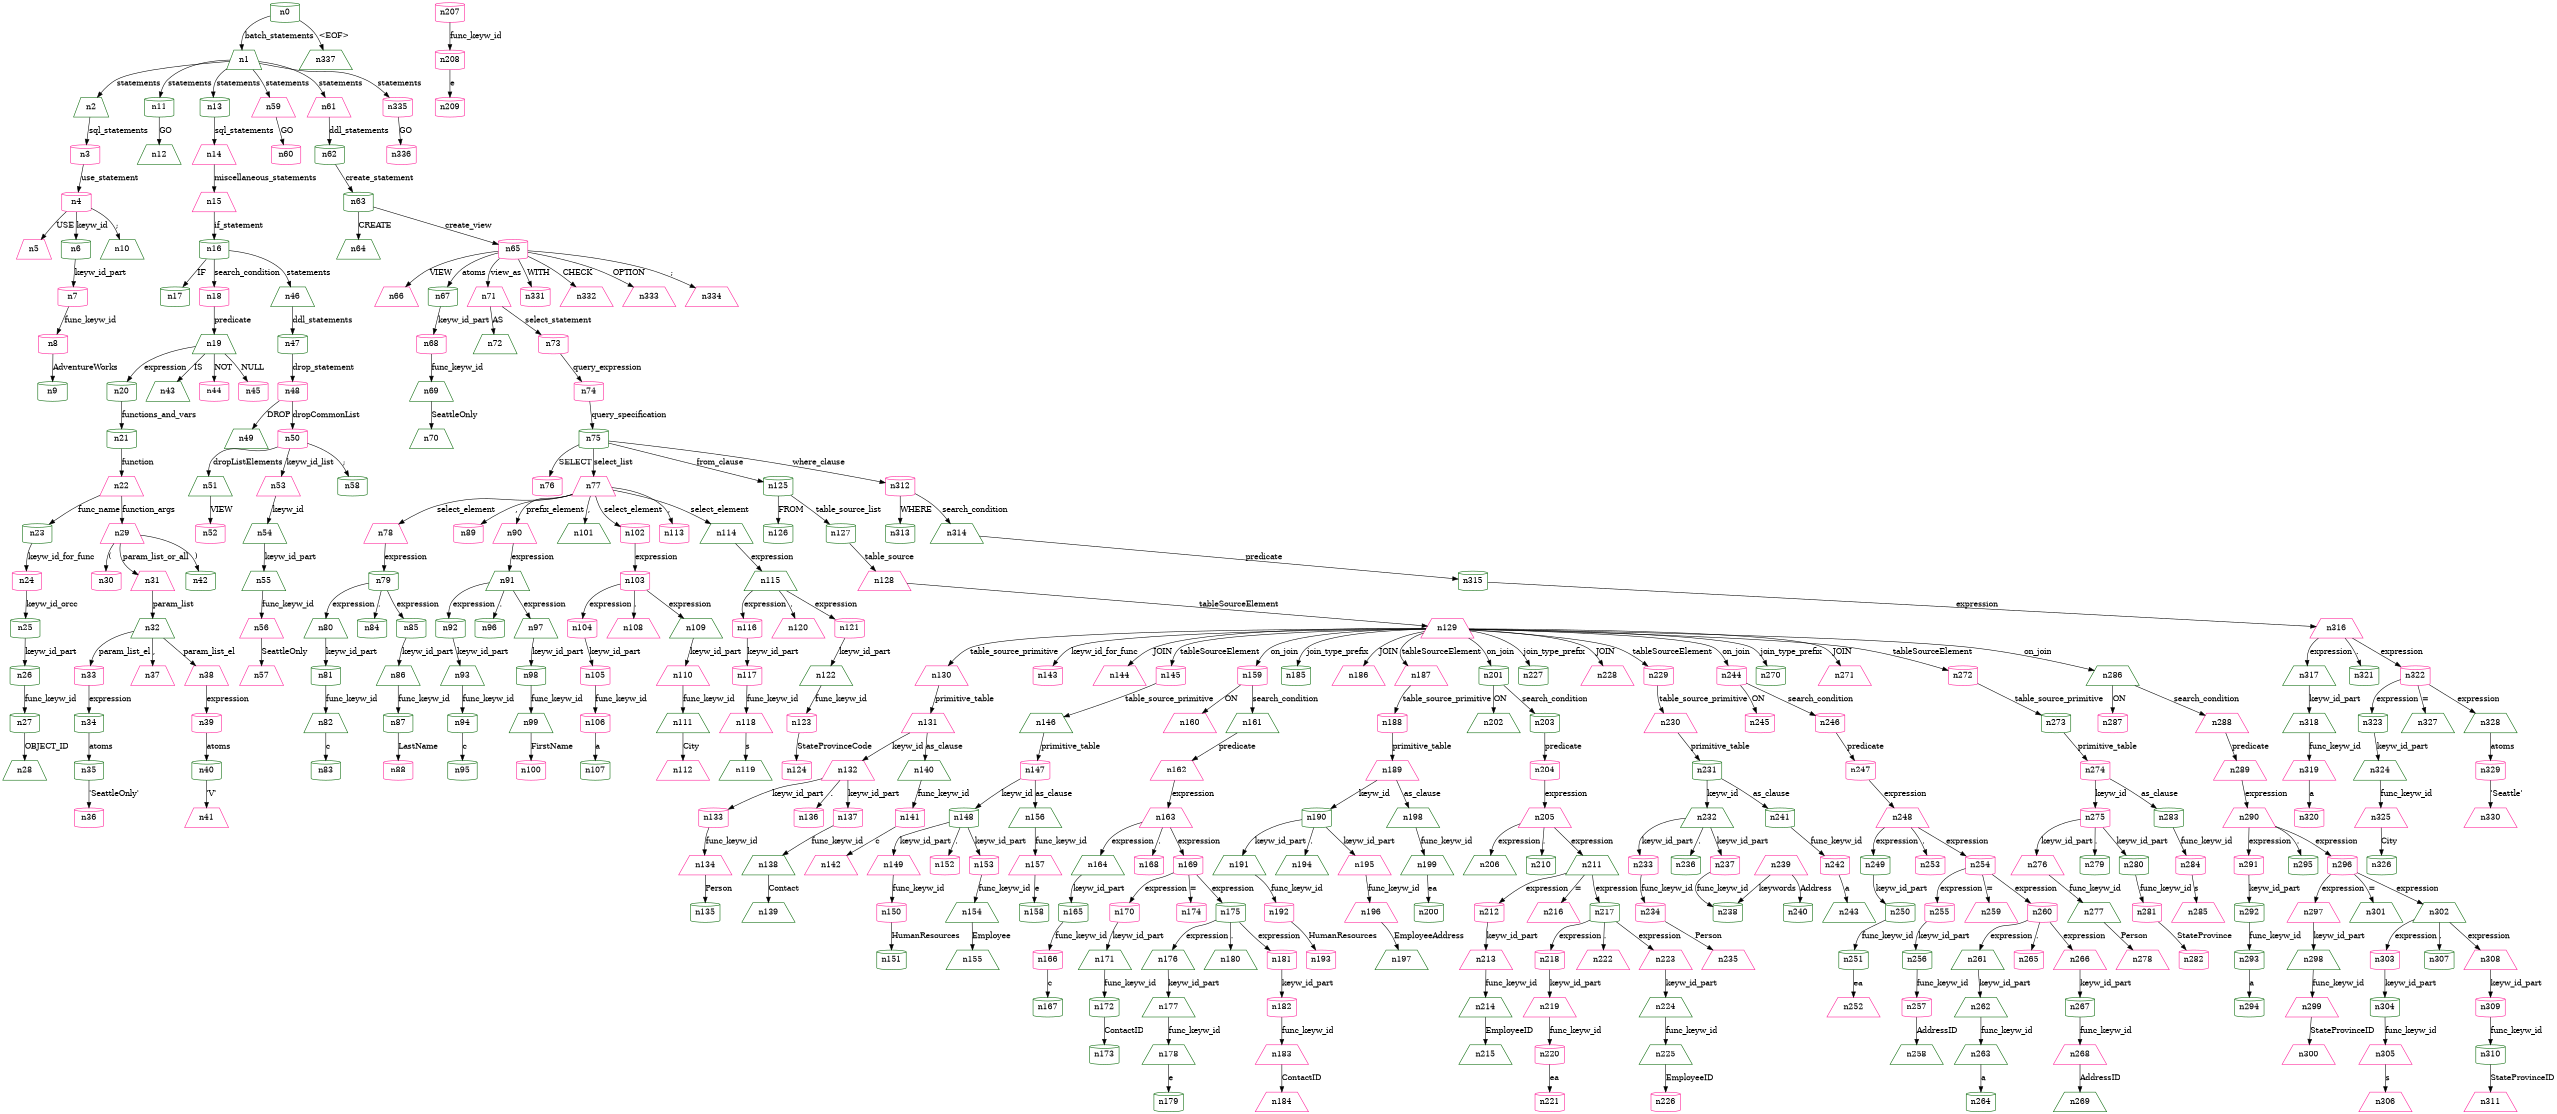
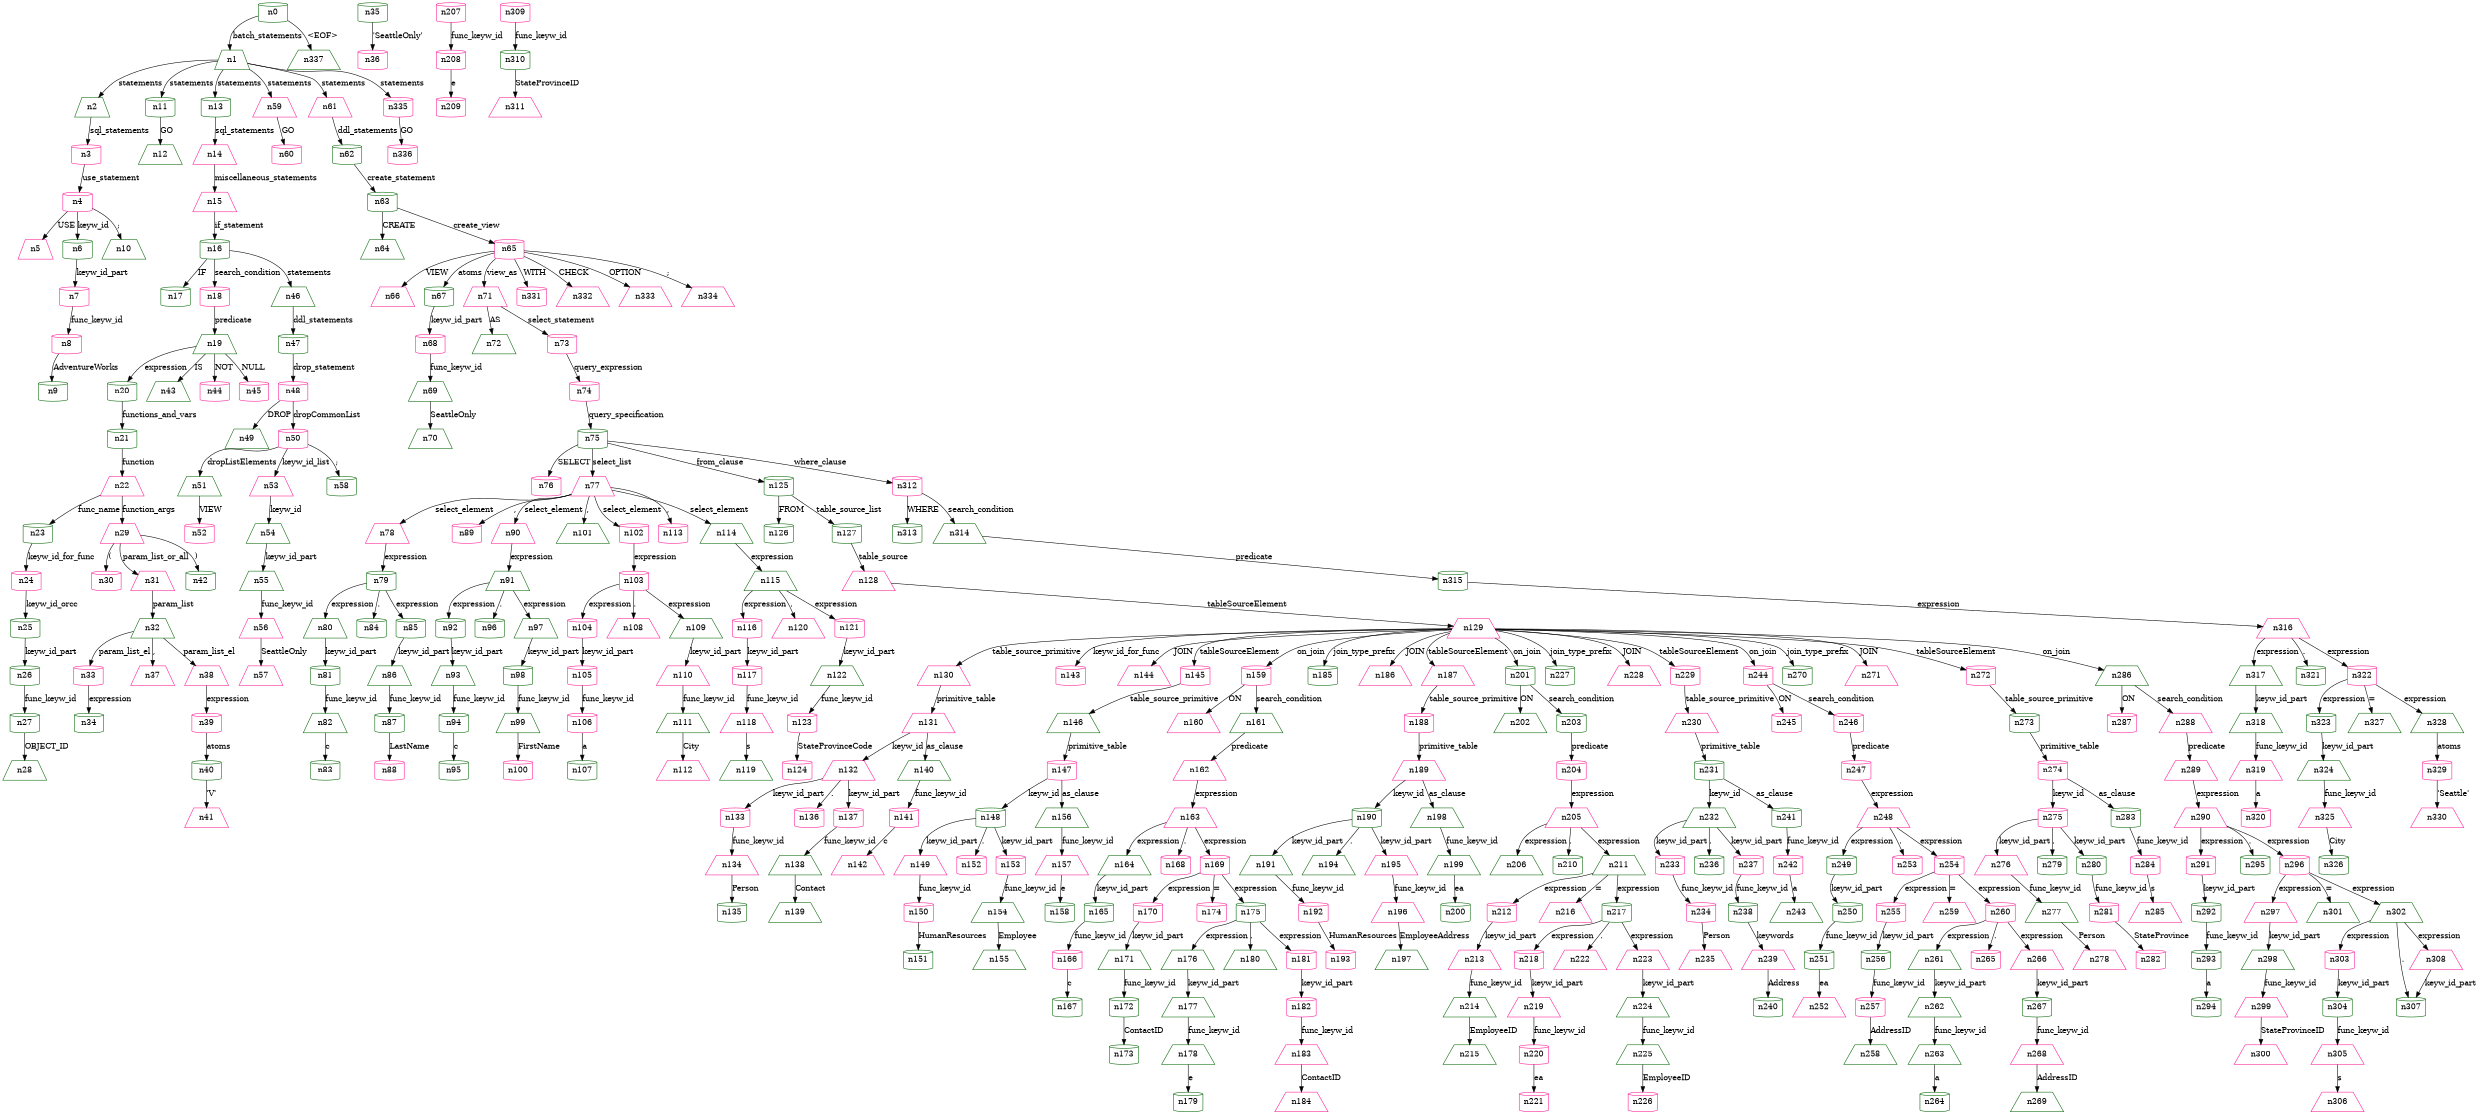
edge "n77" -> "n90": label "prefix_element" -> "select_element"
edge "n34" -> "n35": removed, label "atoms"
edge "n239" -> "n238": reversed
edge "n308" -> "n309": now "n308" -> "n307"
